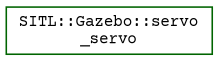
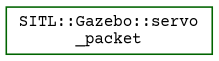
node "SITL::Gazebo::servo _servo": label "SITL::Gazebo::servo _servo" -> "SITL::Gazebo::servo _packet"
